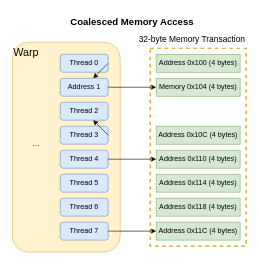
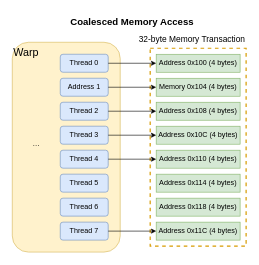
edge "Thread 0" -> "Address 1": now "Thread 0" -> "Address 0x100 (4 bytes)"
edge "Thread 2" -> "Address 0x108 (4 bytes)": added
node "Address 0x108 (4 bytes)": added
edge "Thread 3" -> "Thread 2": now "Thread 3" -> "Address 0x10C (4 bytes)"
